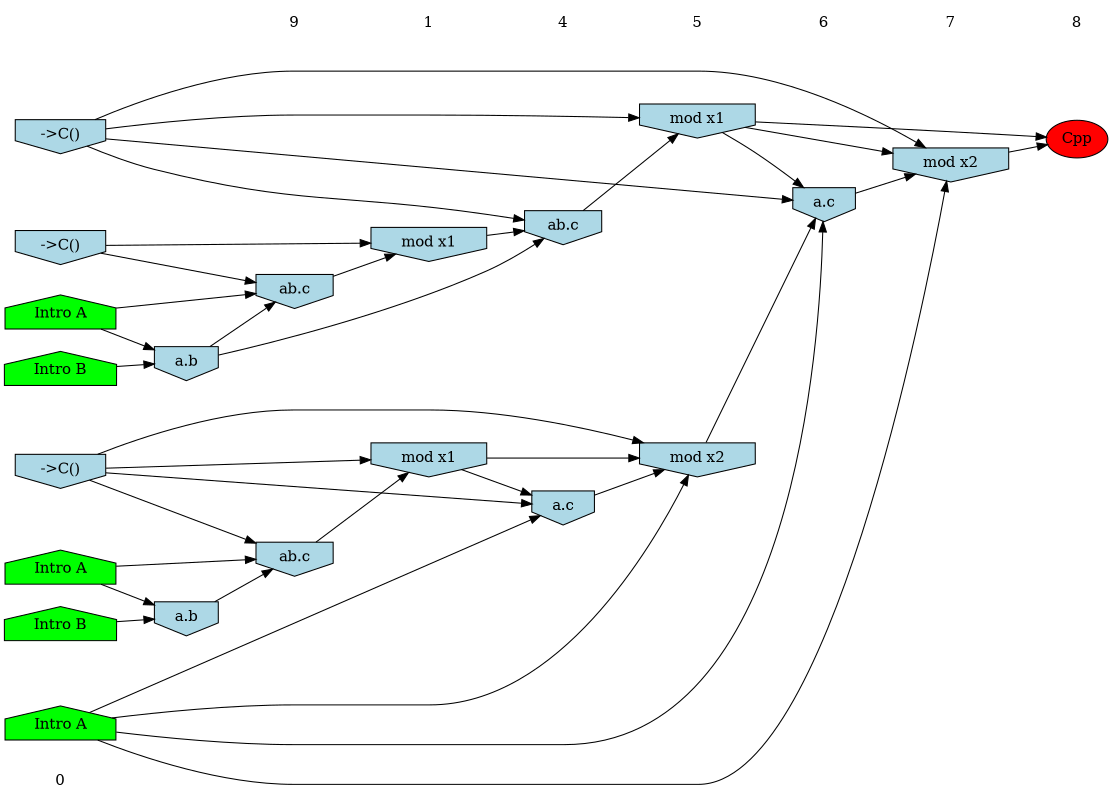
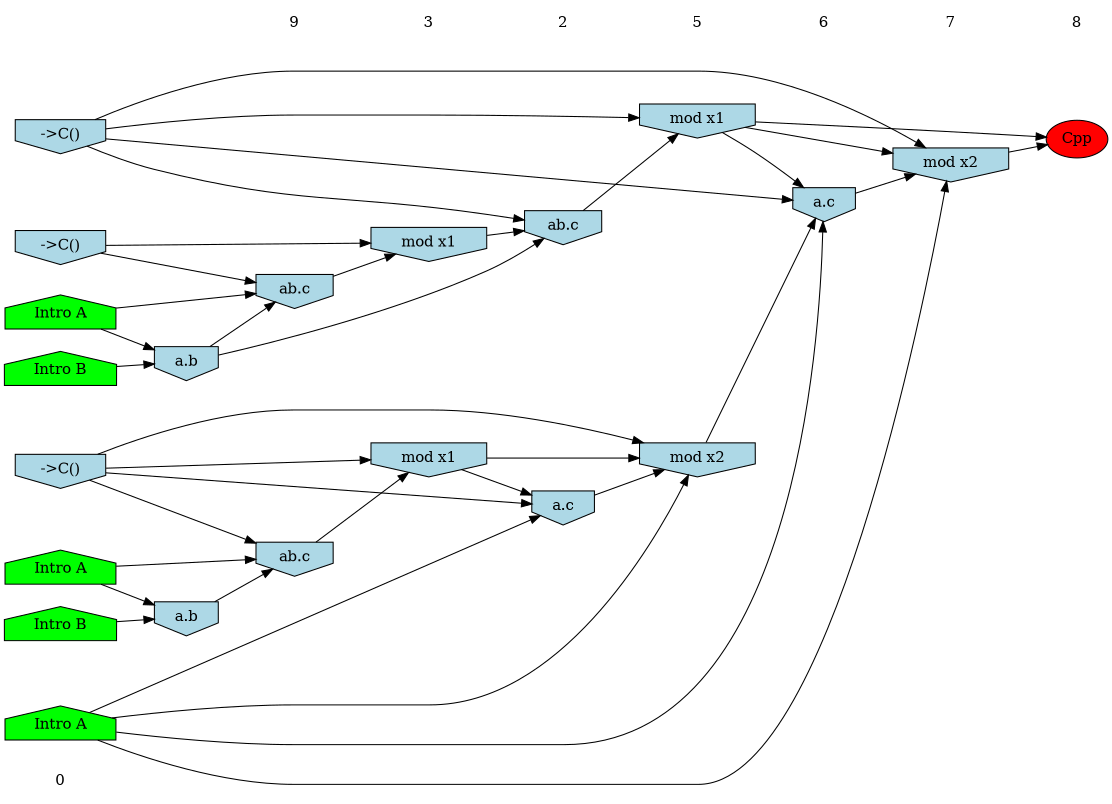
node "1": label "1" -> "3"
node "4": label "4" -> "2"
